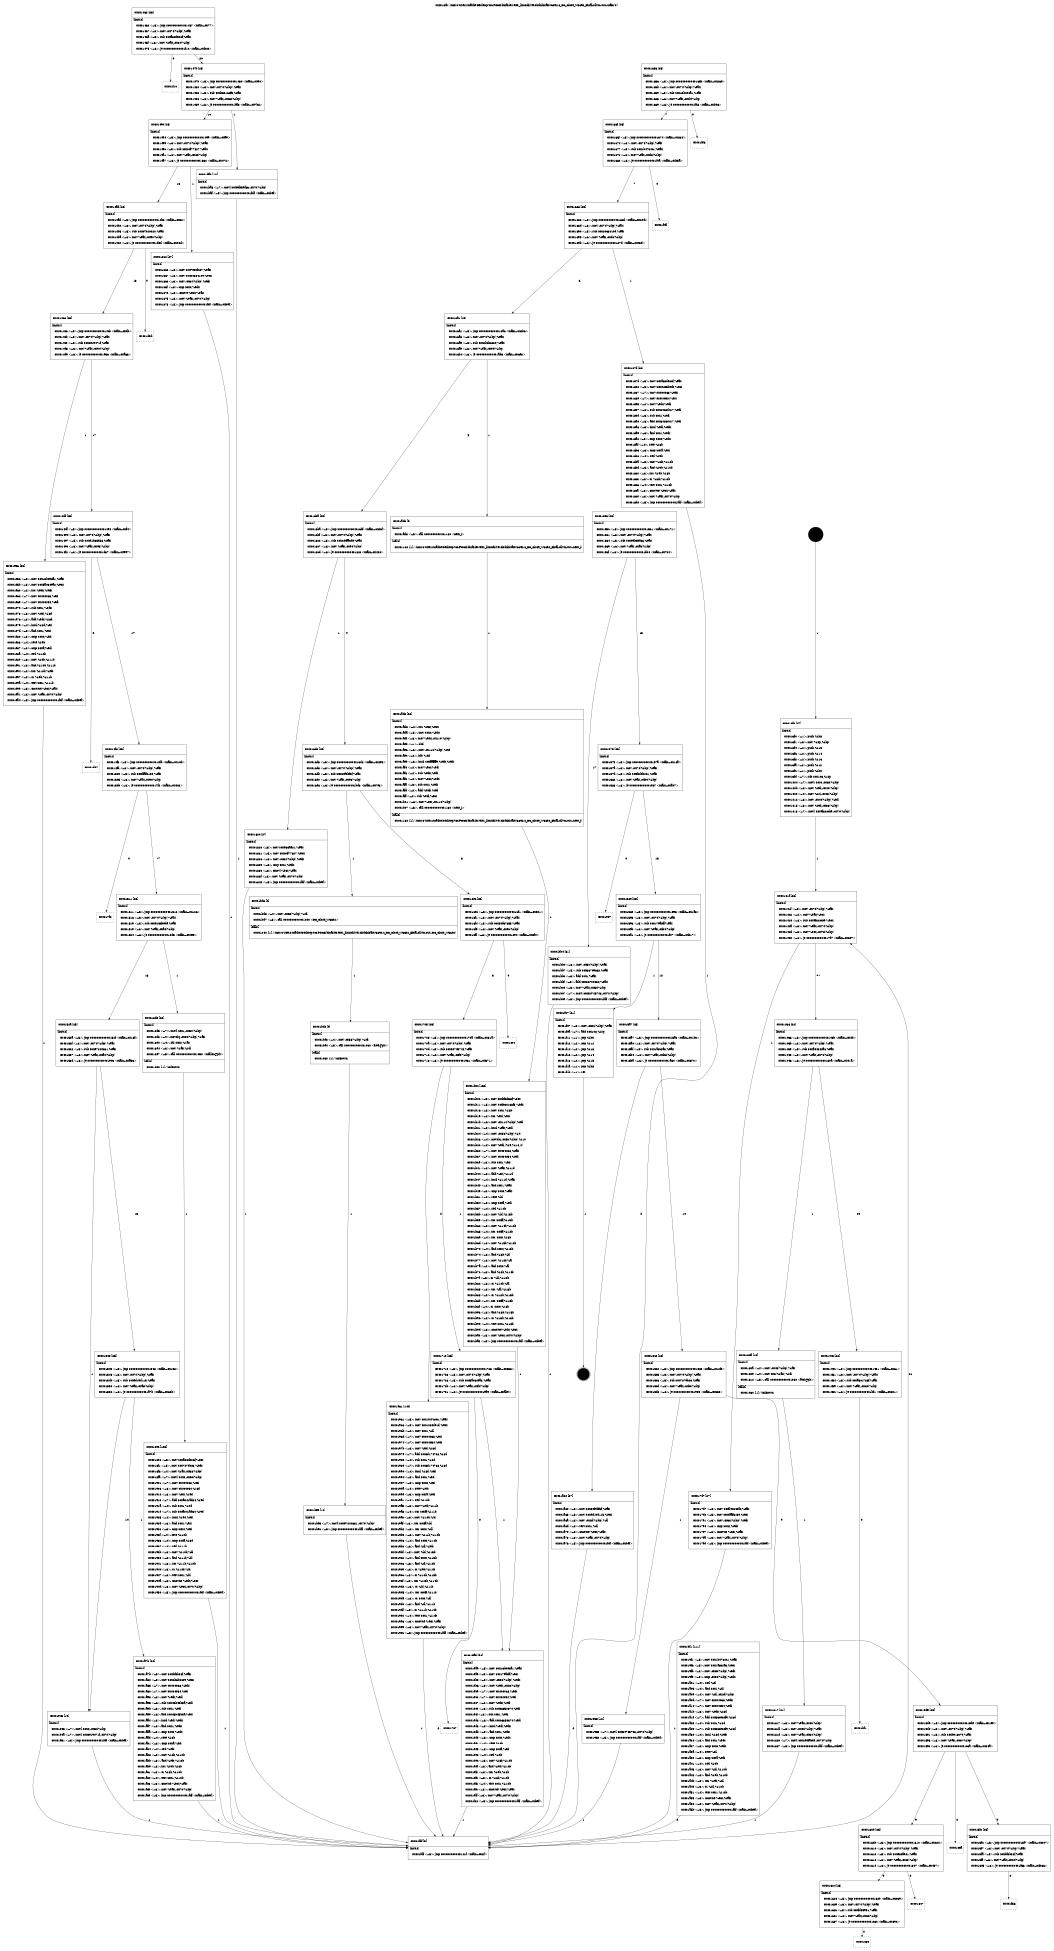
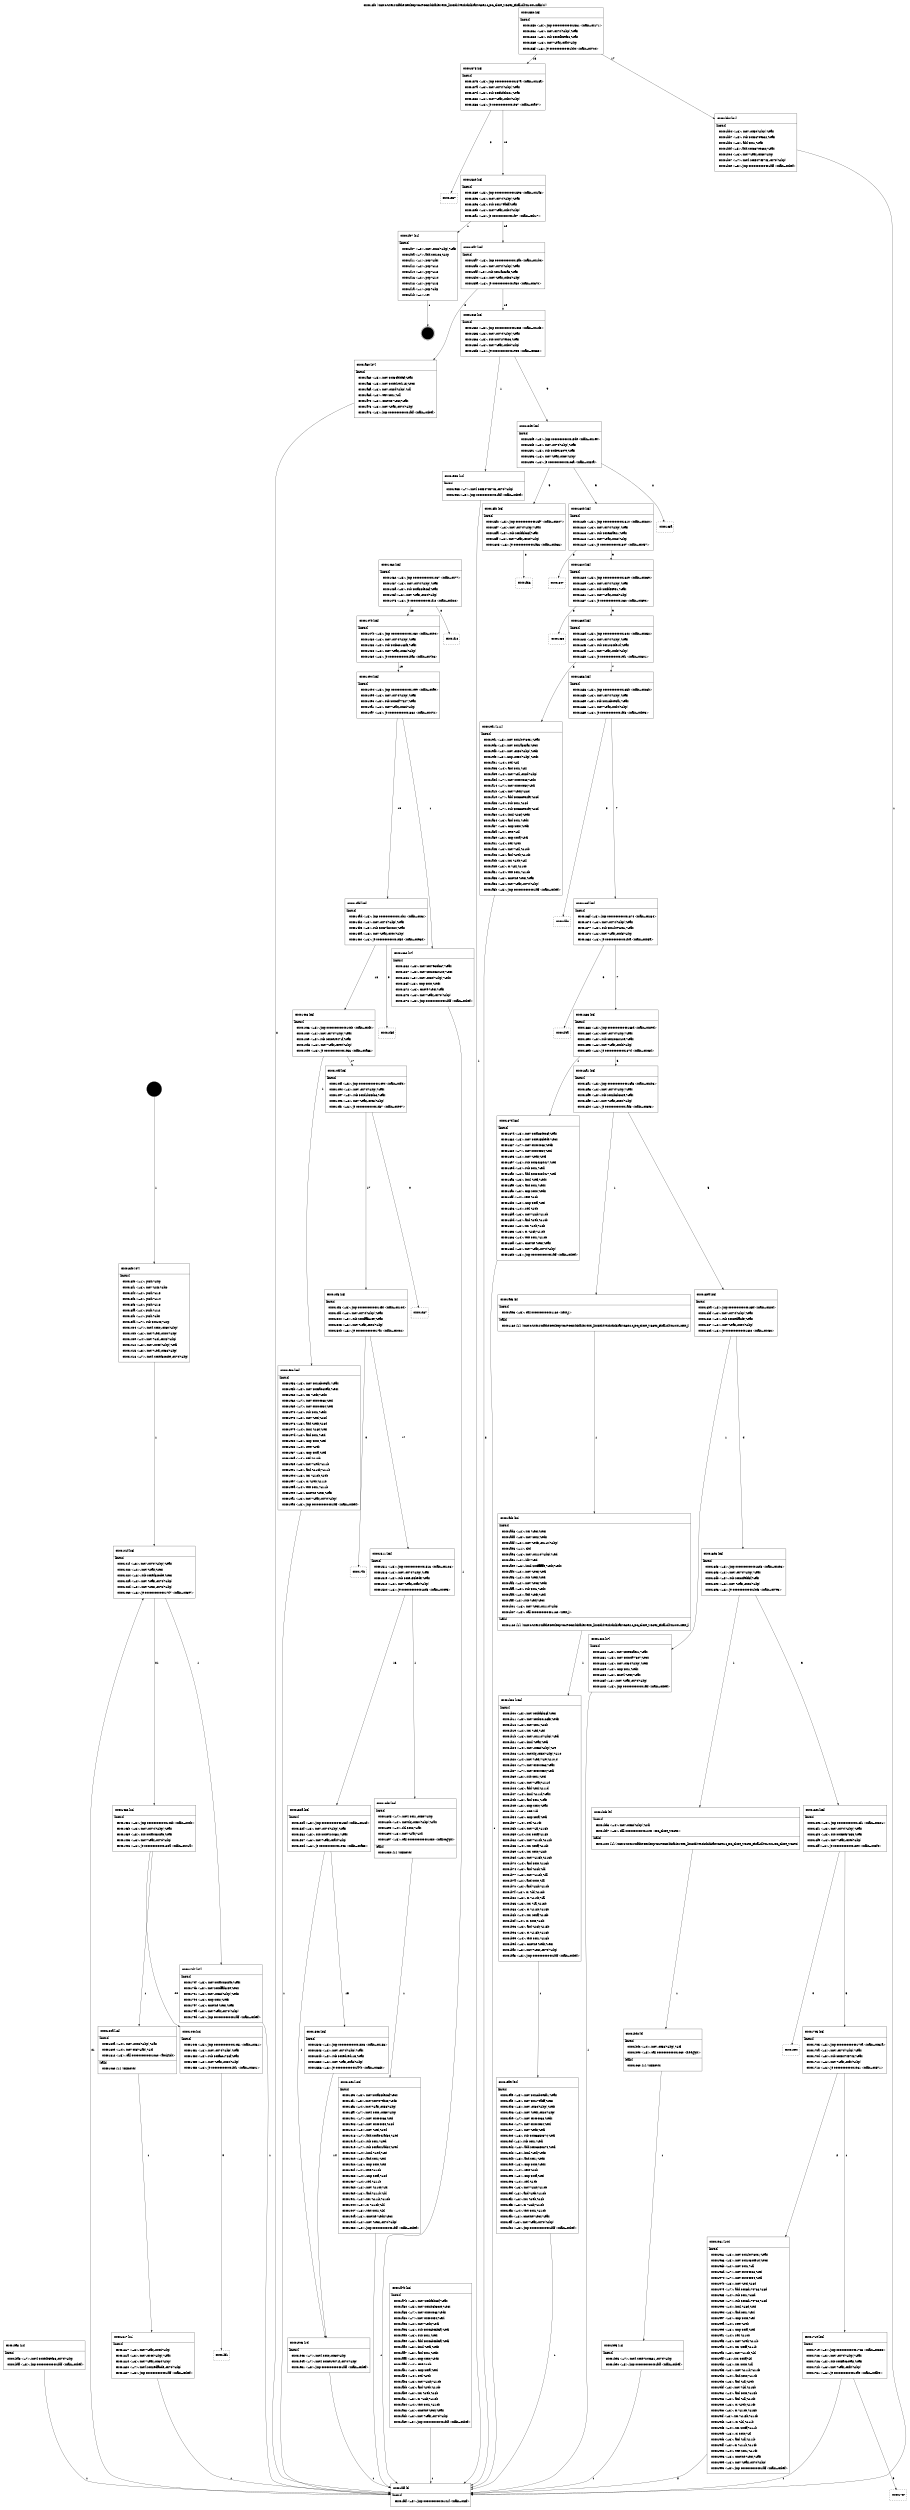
edge "0x40147b [25]" -> "0x401ba8 [12]": removed, label "1"
node "0x40163d [25]": added
edge "0x40171e [25]" -> "0x401ea9 [94]": now "0x40171e [25]" -> "0x401fdf [5]"
edge "0x401543 [25]" -> "0x401a7b [88]": removed, label "1"
